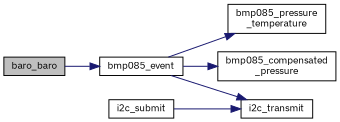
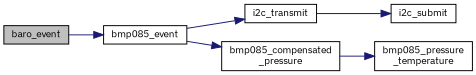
edge "bmp085_event" -> "bmp085_pressure _temperature": now "bmp085_compensated _pressure" -> "bmp085_pressure _temperature"
node "baro_baro": label "baro_baro" -> "baro_event"
edge "i2c_submit" -> "i2c_transmit": reversed
